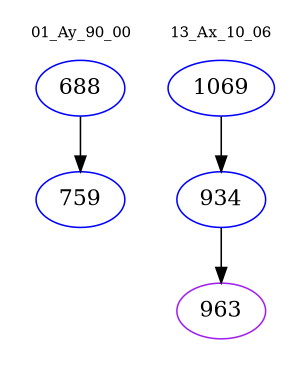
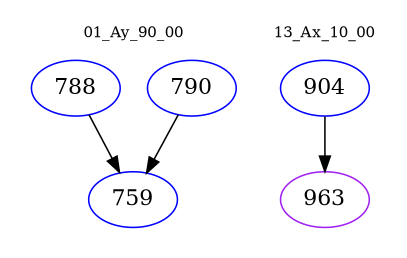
cluster "13_Ax_10_06": label "13_Ax_10_06" -> "13_Ax_10_00"
node "688": label "688" -> "788"
node "790": added
node "1069": removed
node "934": label "934" -> "904"
